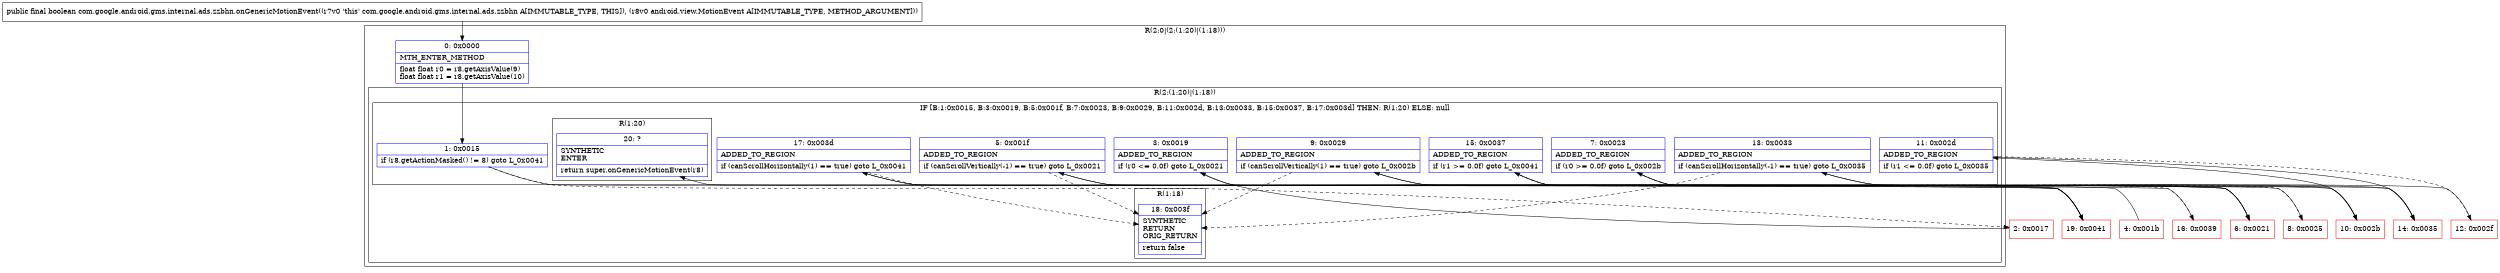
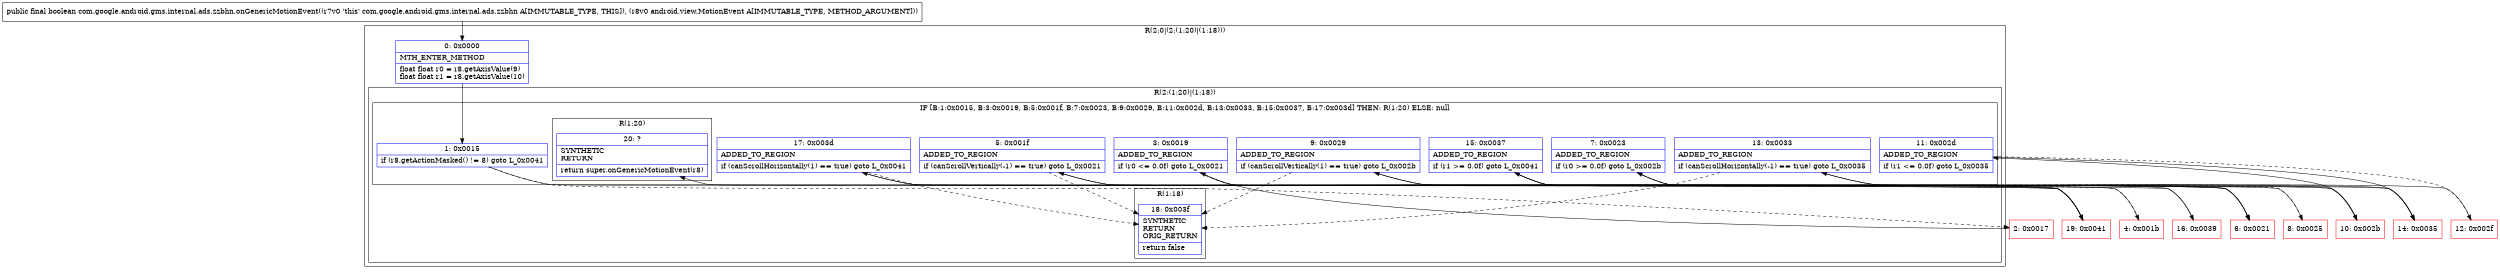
node "20: ?": text "ENTER" -> "RETURN"
edge "15: 0x0037" -> "16: 0x0039": style dashed -> solid
edge "3: 0x0019" -> "4: 0x001b": added
